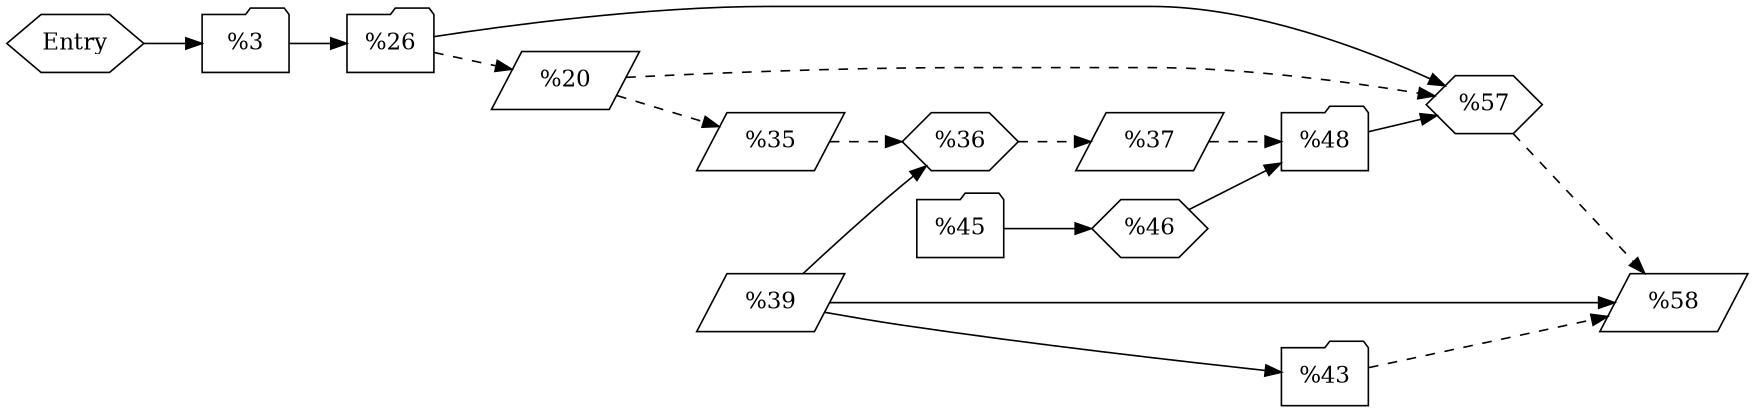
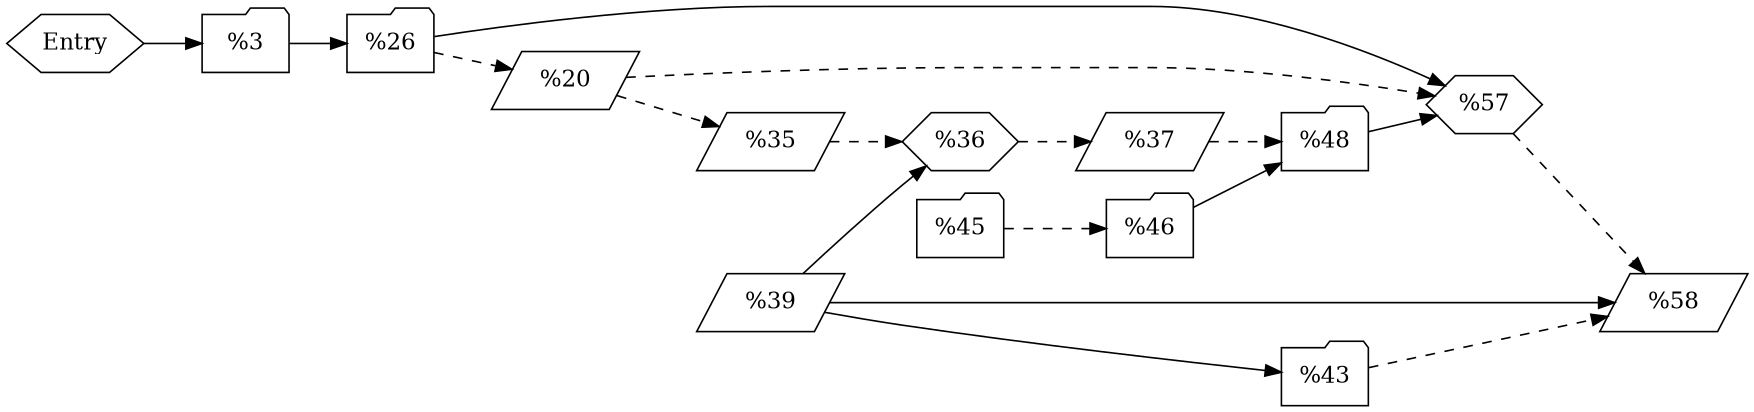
edge "%45" -> "%46": style solid -> dashed
node "%46": shape hexagon -> folder
